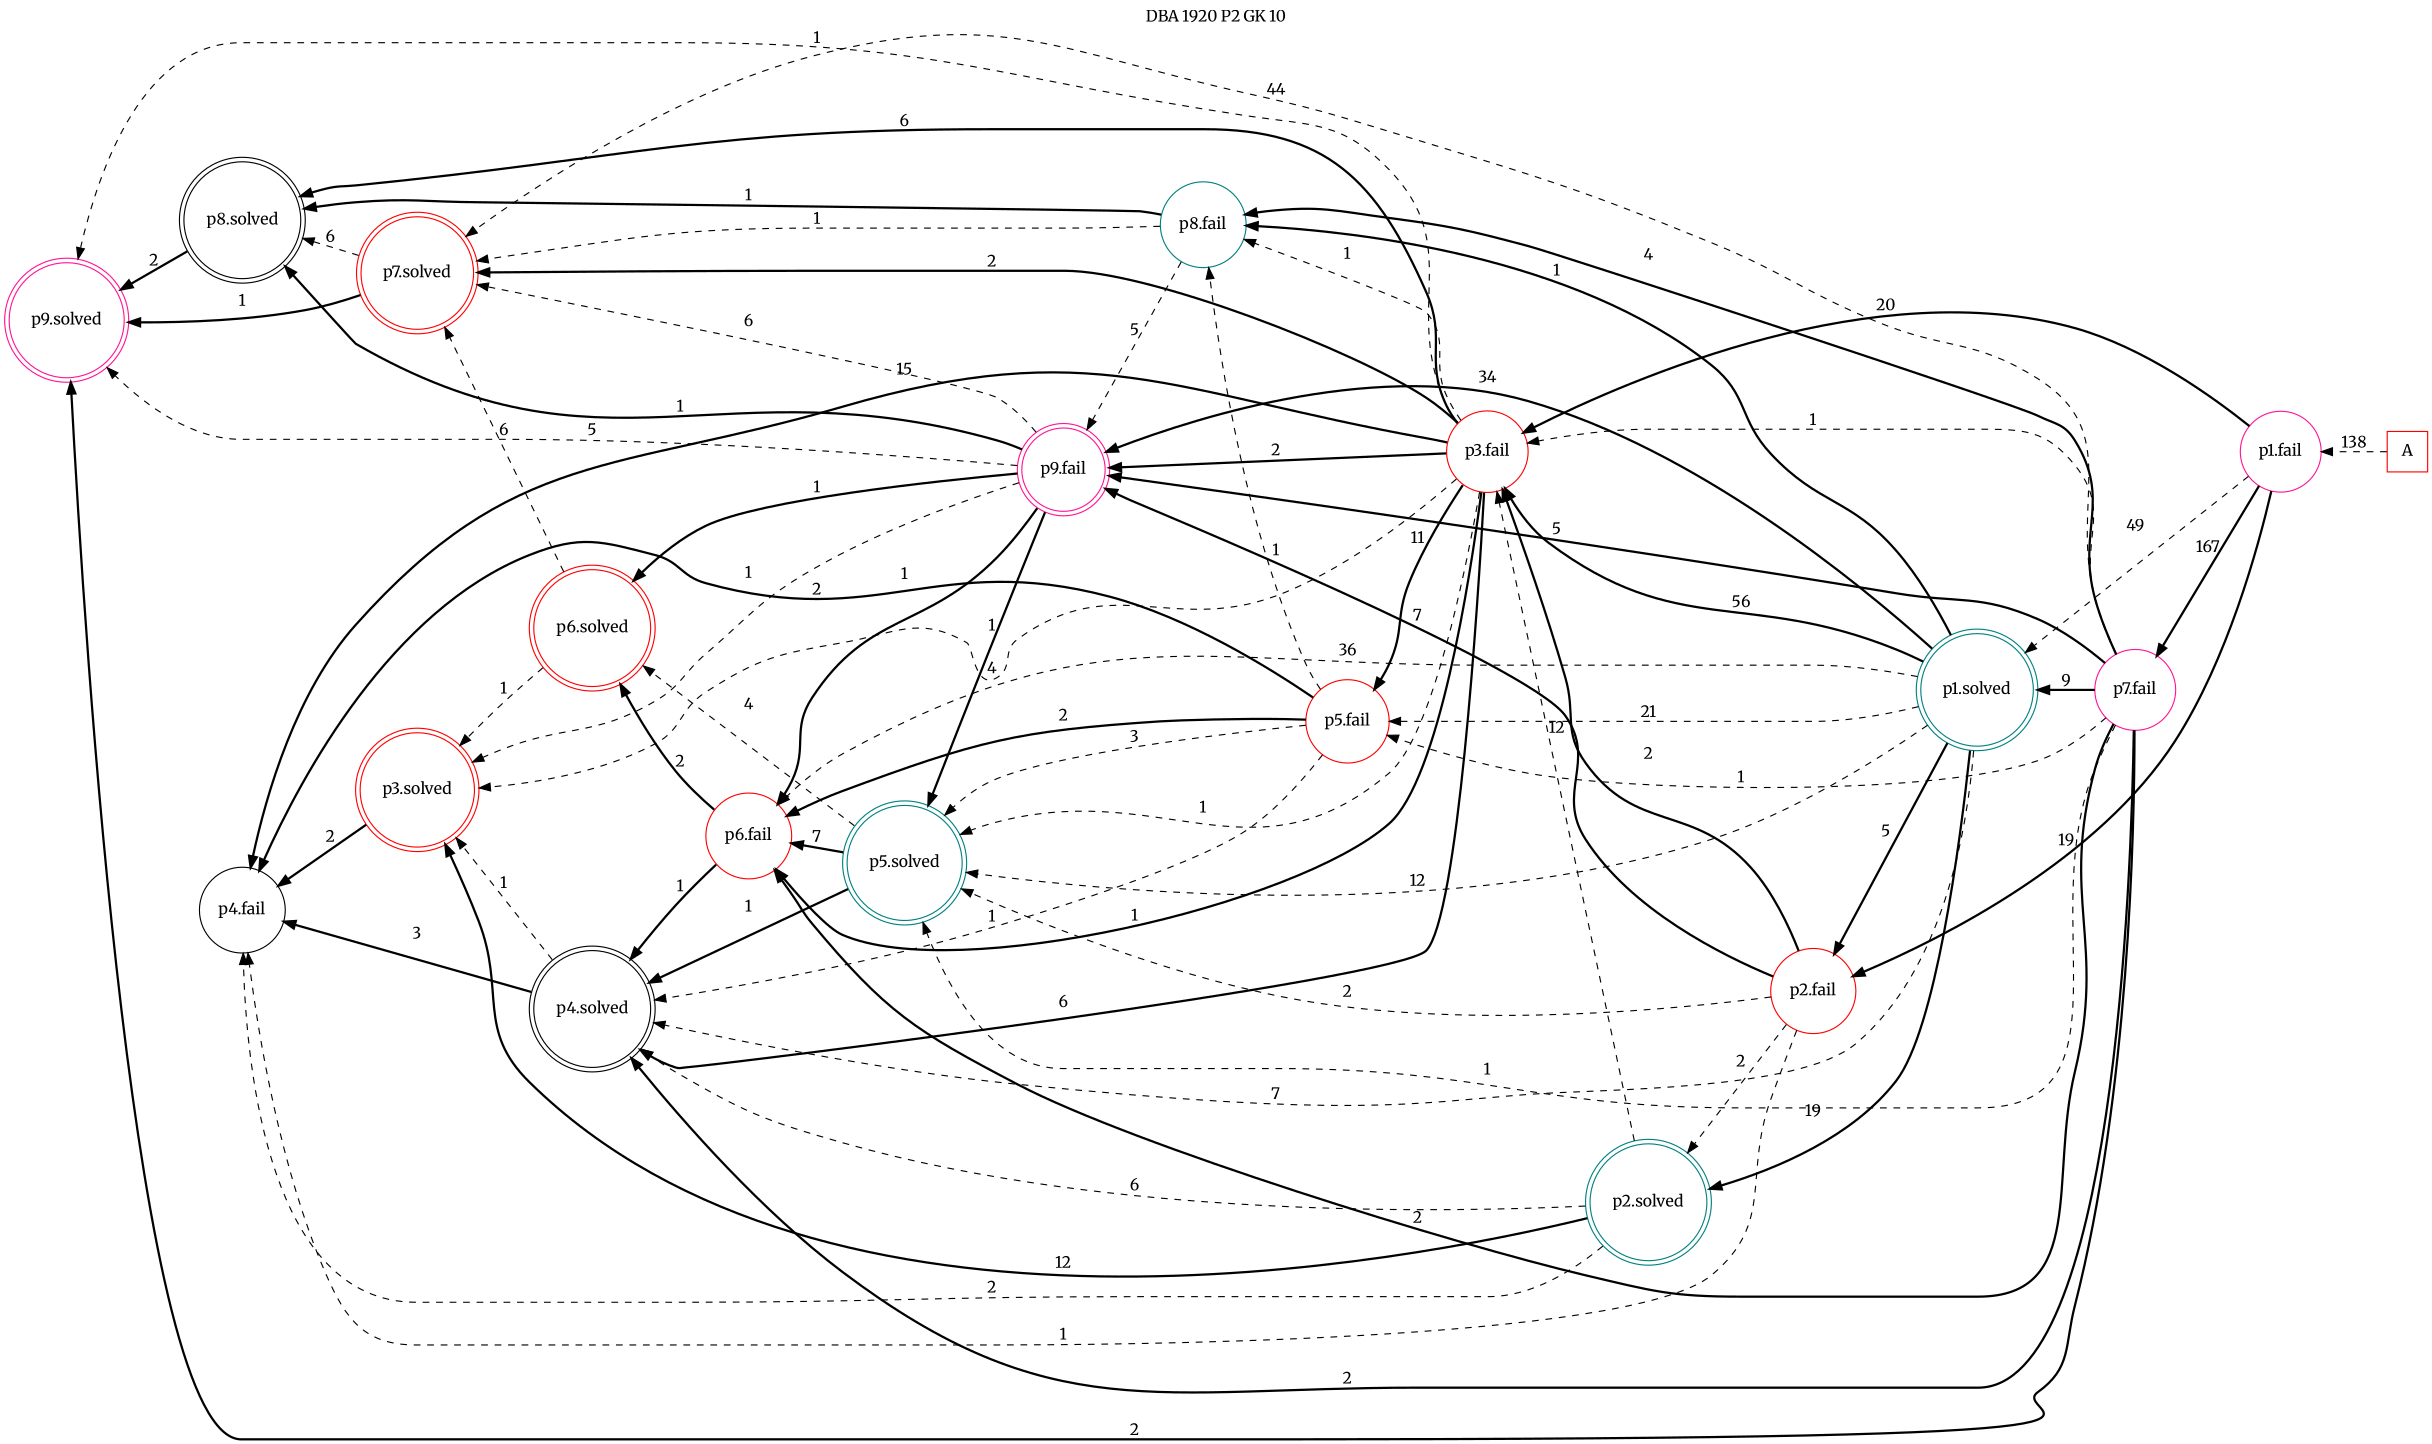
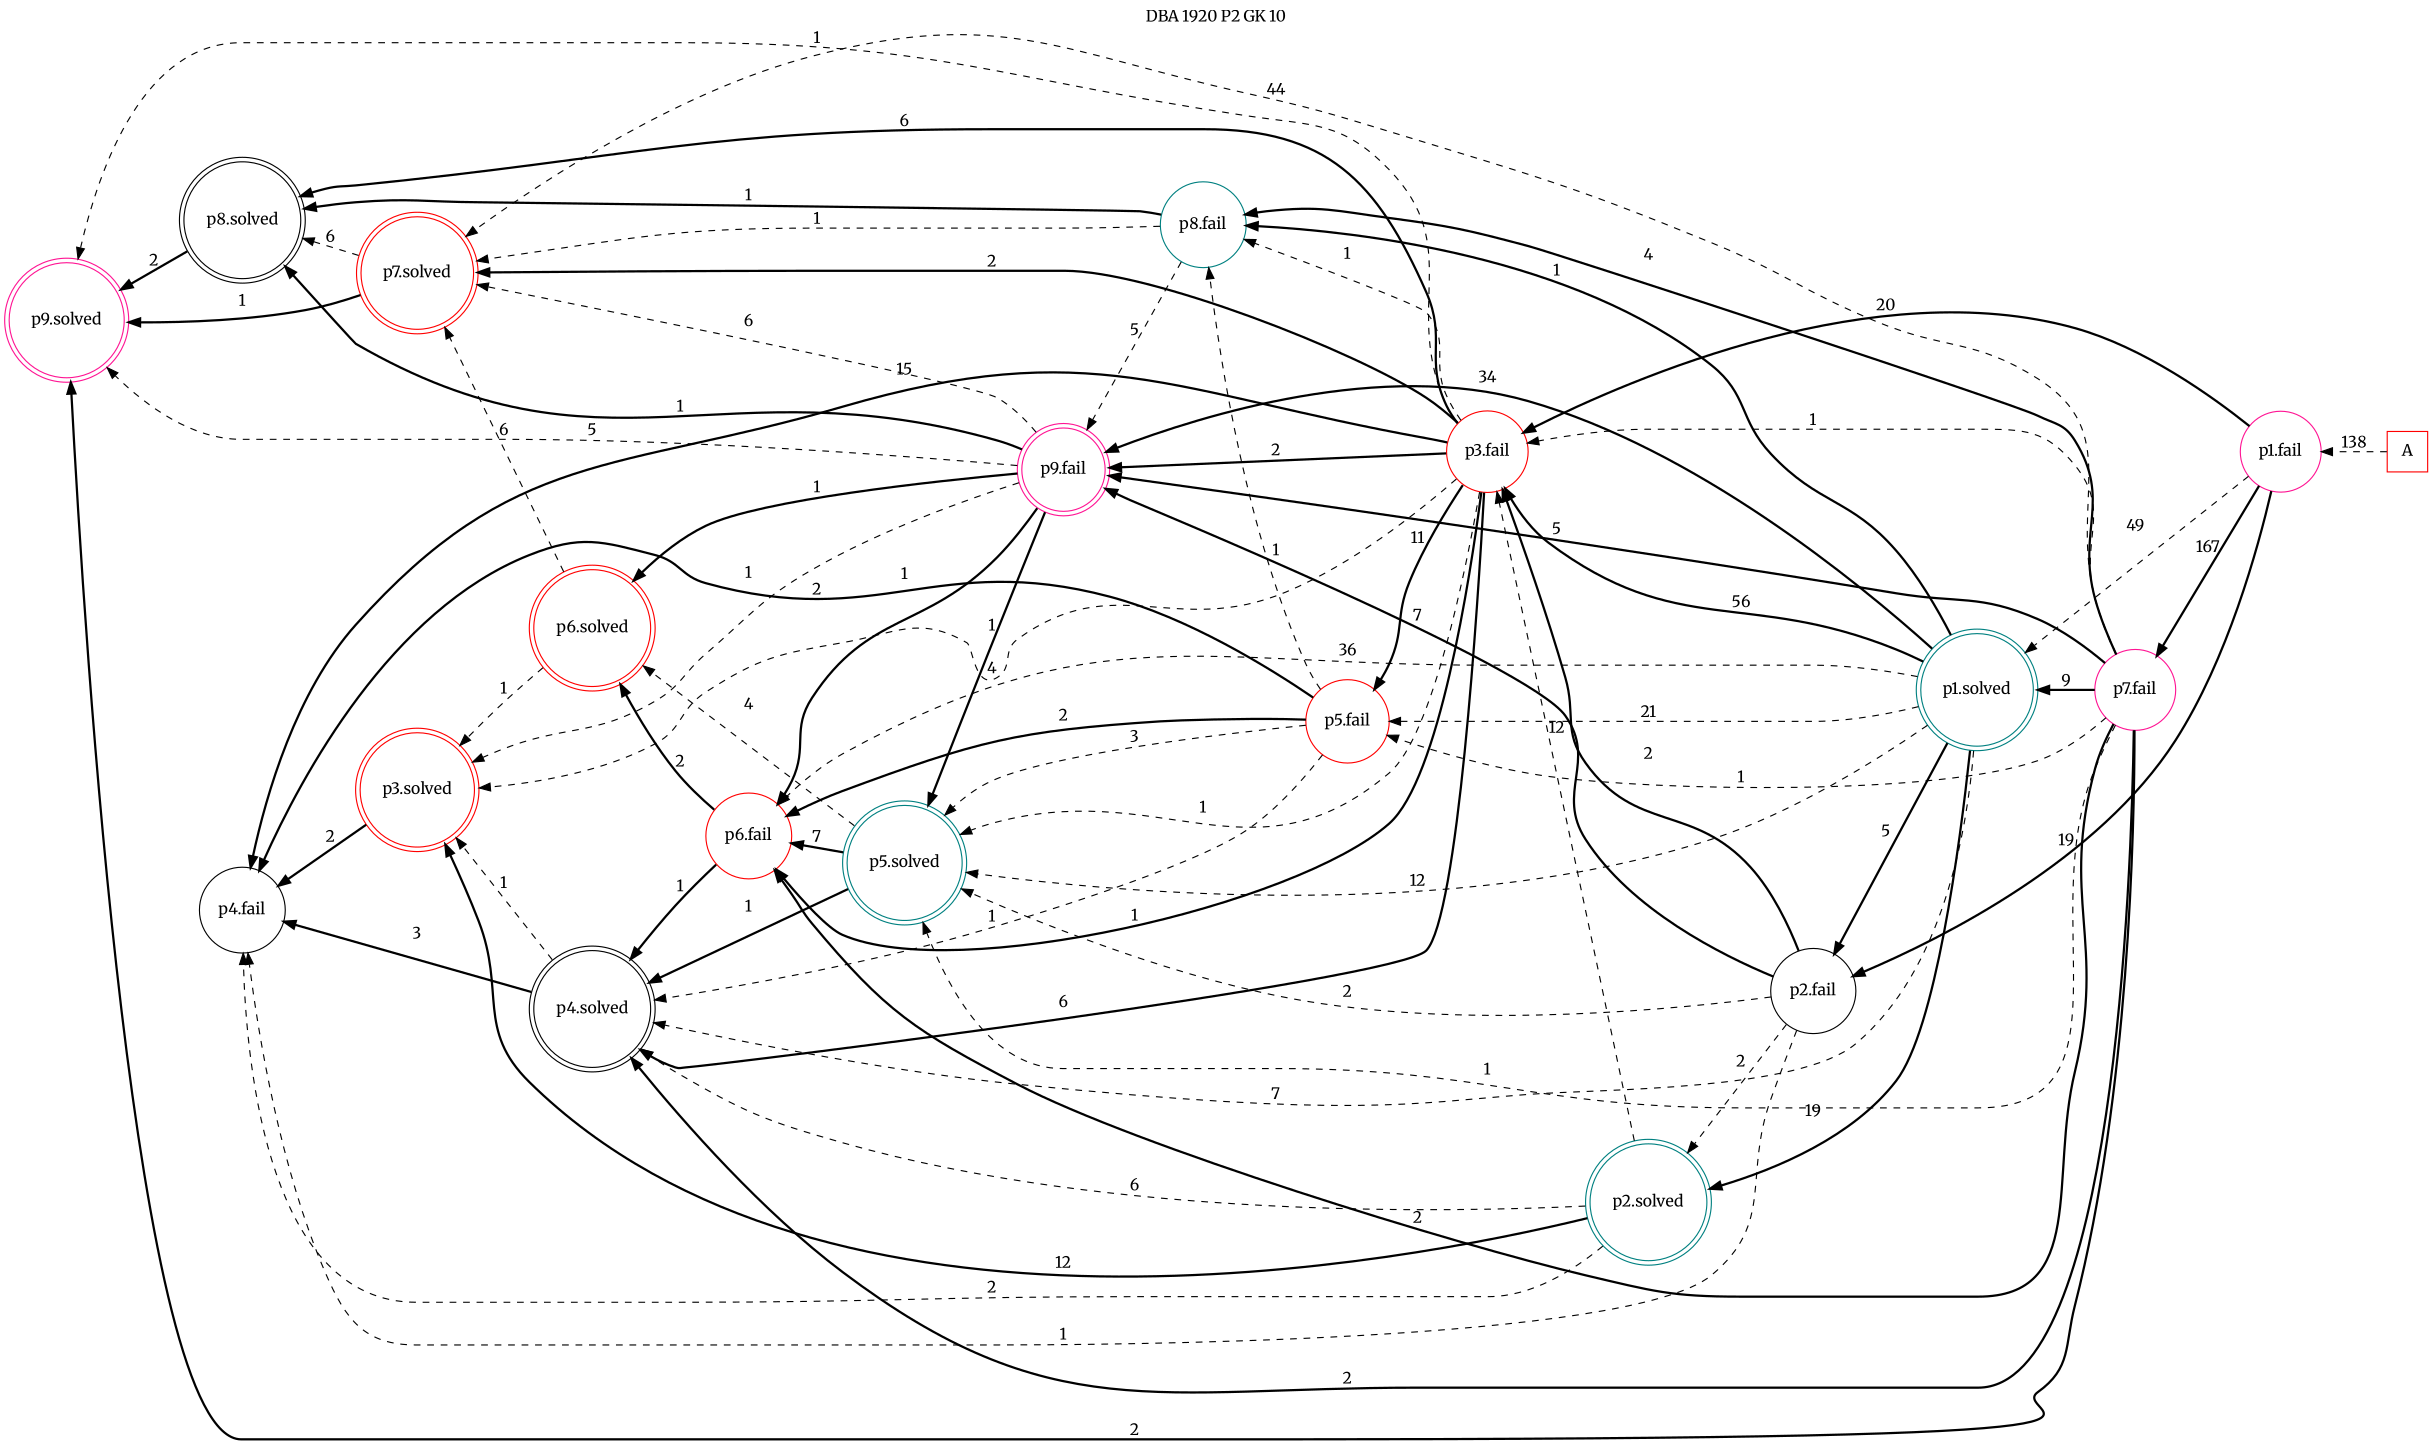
node "p2.fail": color red -> black
